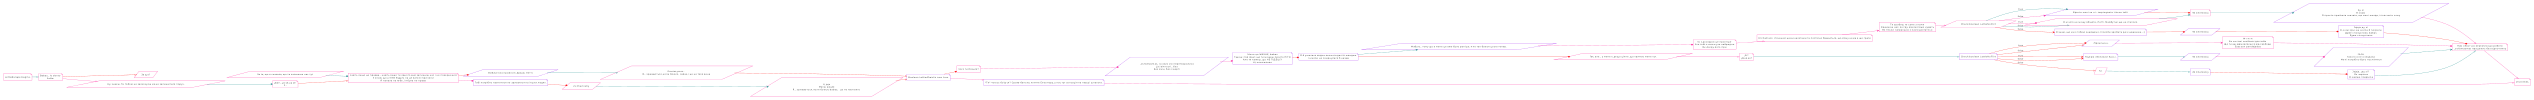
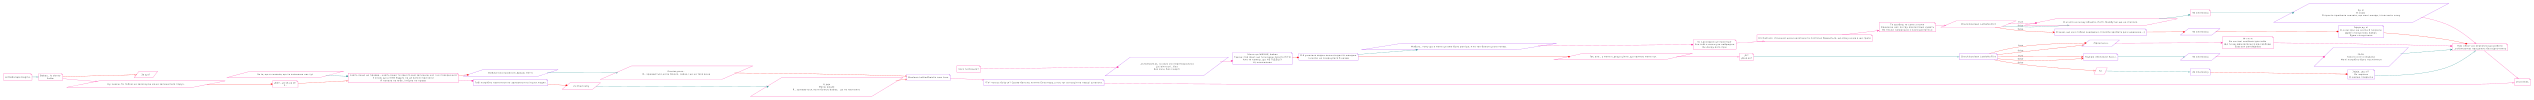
node "Вірити мені чи ні – вирішувати тільки тобі.": removed
edge "Boolean LettieAfraid is now true." -> "Чого ти боїшся?": removed
edge "Ну, знаєш. Ти тобою не заохочуєш мене залишитися поруч." -> "¡Ash!... ya sé, ya sé Я...": color teal -> red
